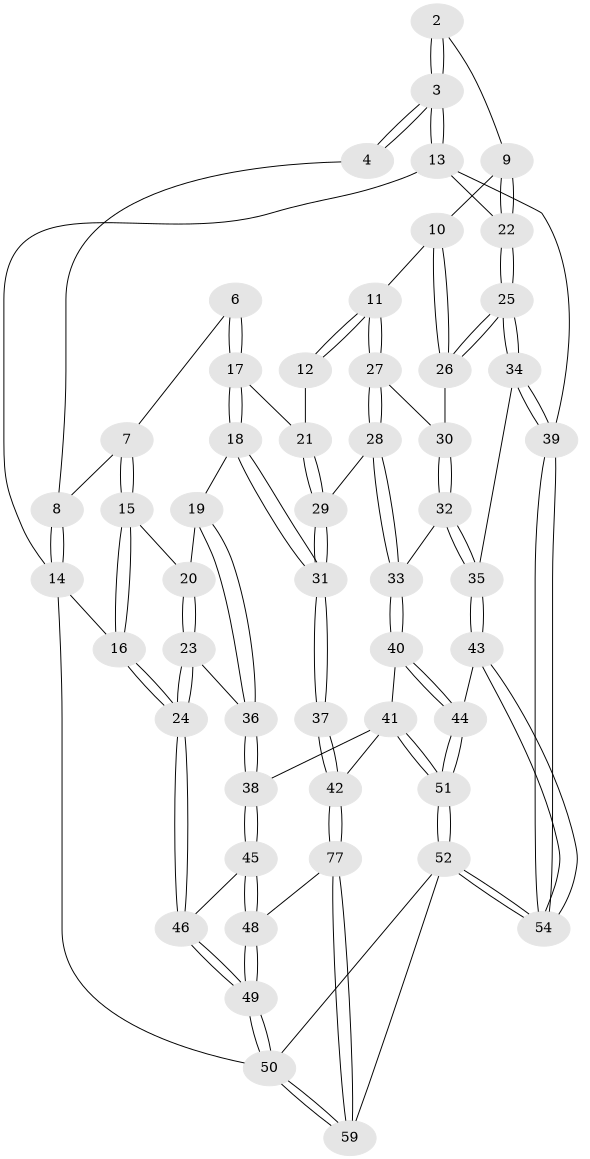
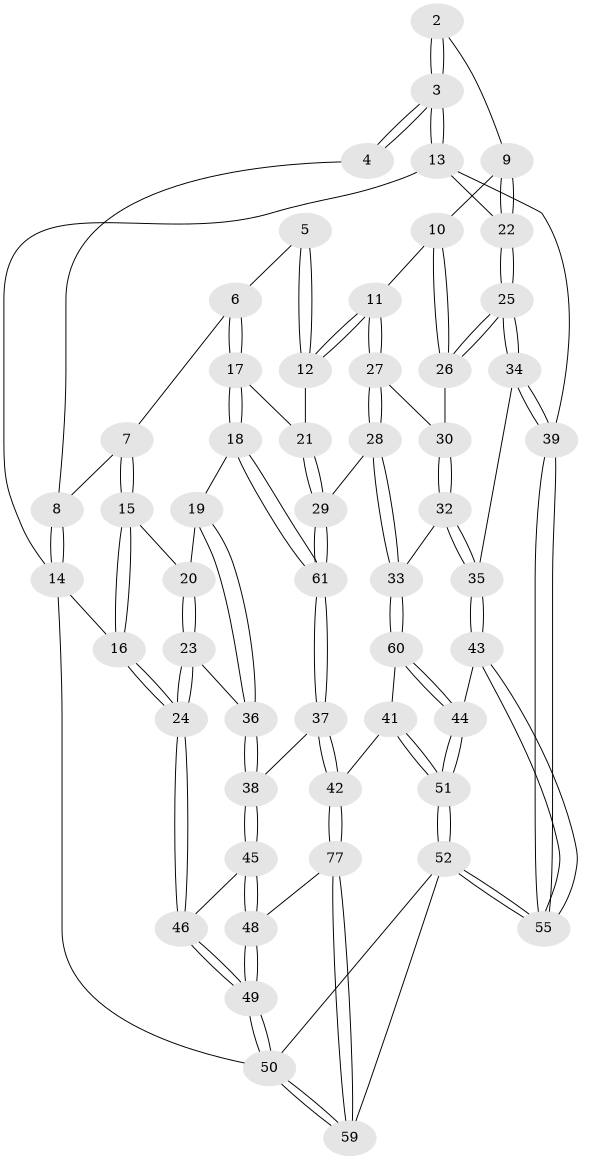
node "5": added
node "31": label "31" -> "61"
node "40": label "40" -> "60"
edge "41" -- "38": now "37" -- "38"
node "54": label "54" -> "55"
